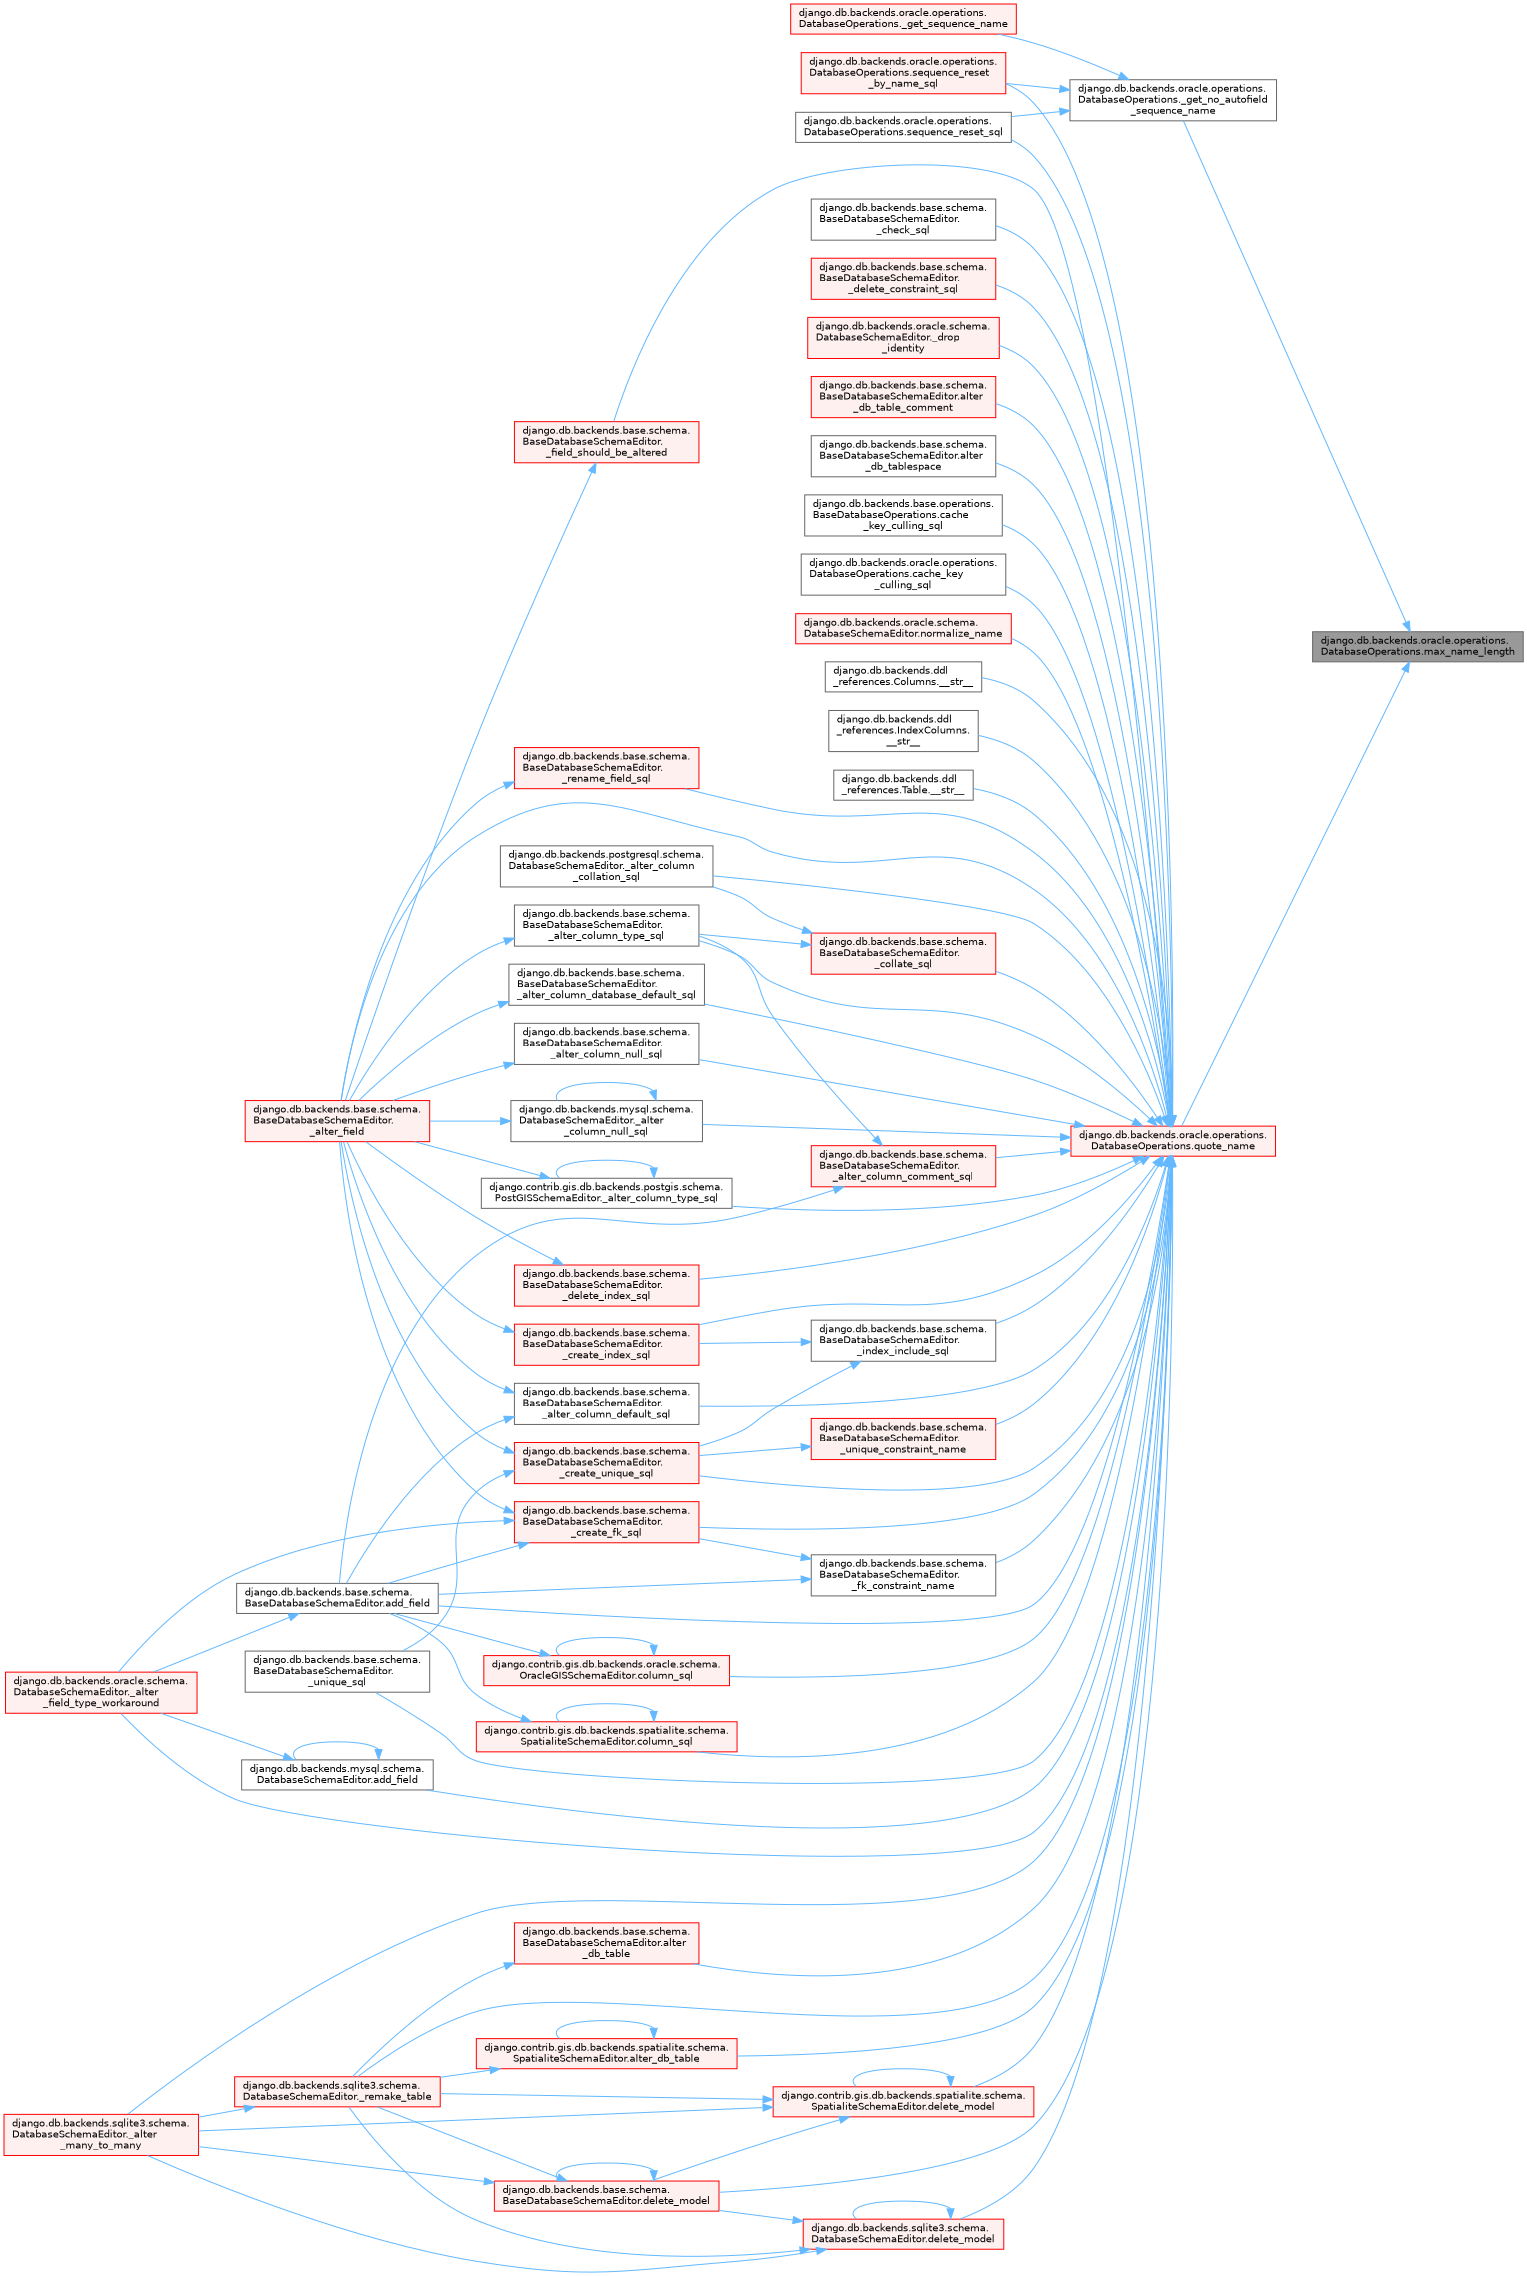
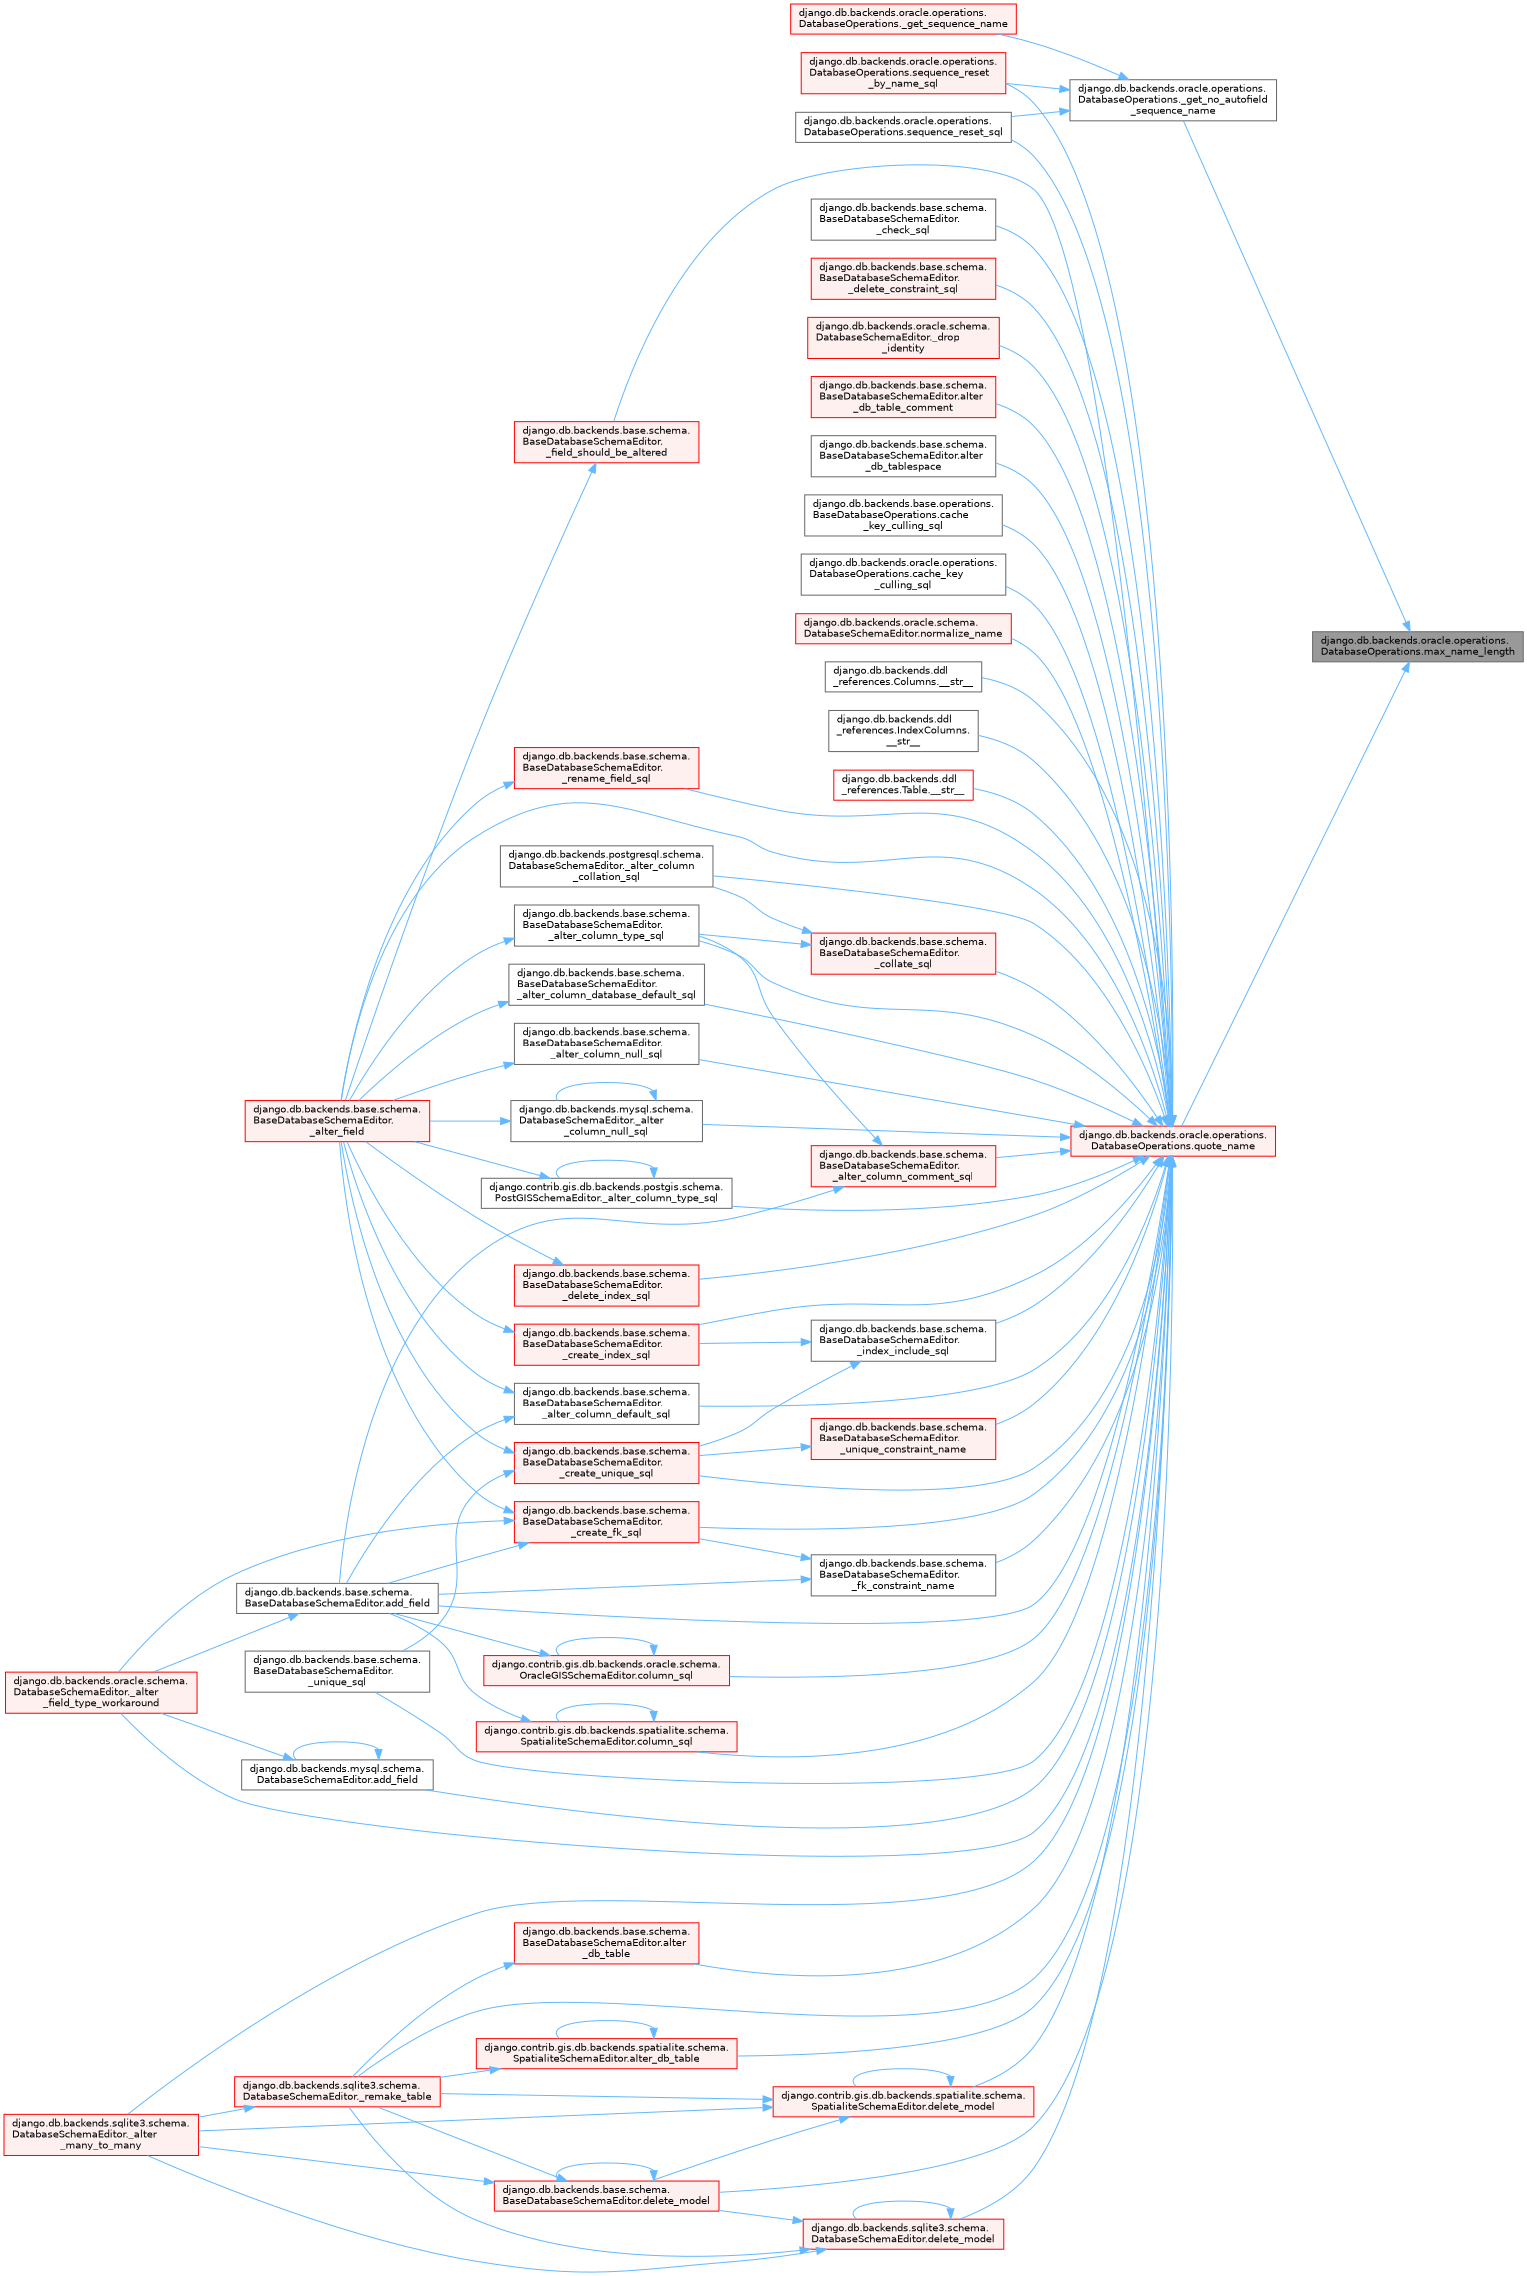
node "django.db.backends.ddl _references.Table.__str__": color grey40 -> red
